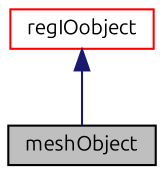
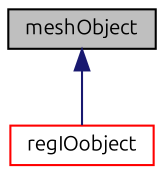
edge "meshObject" -> "regIOobject": reversed
